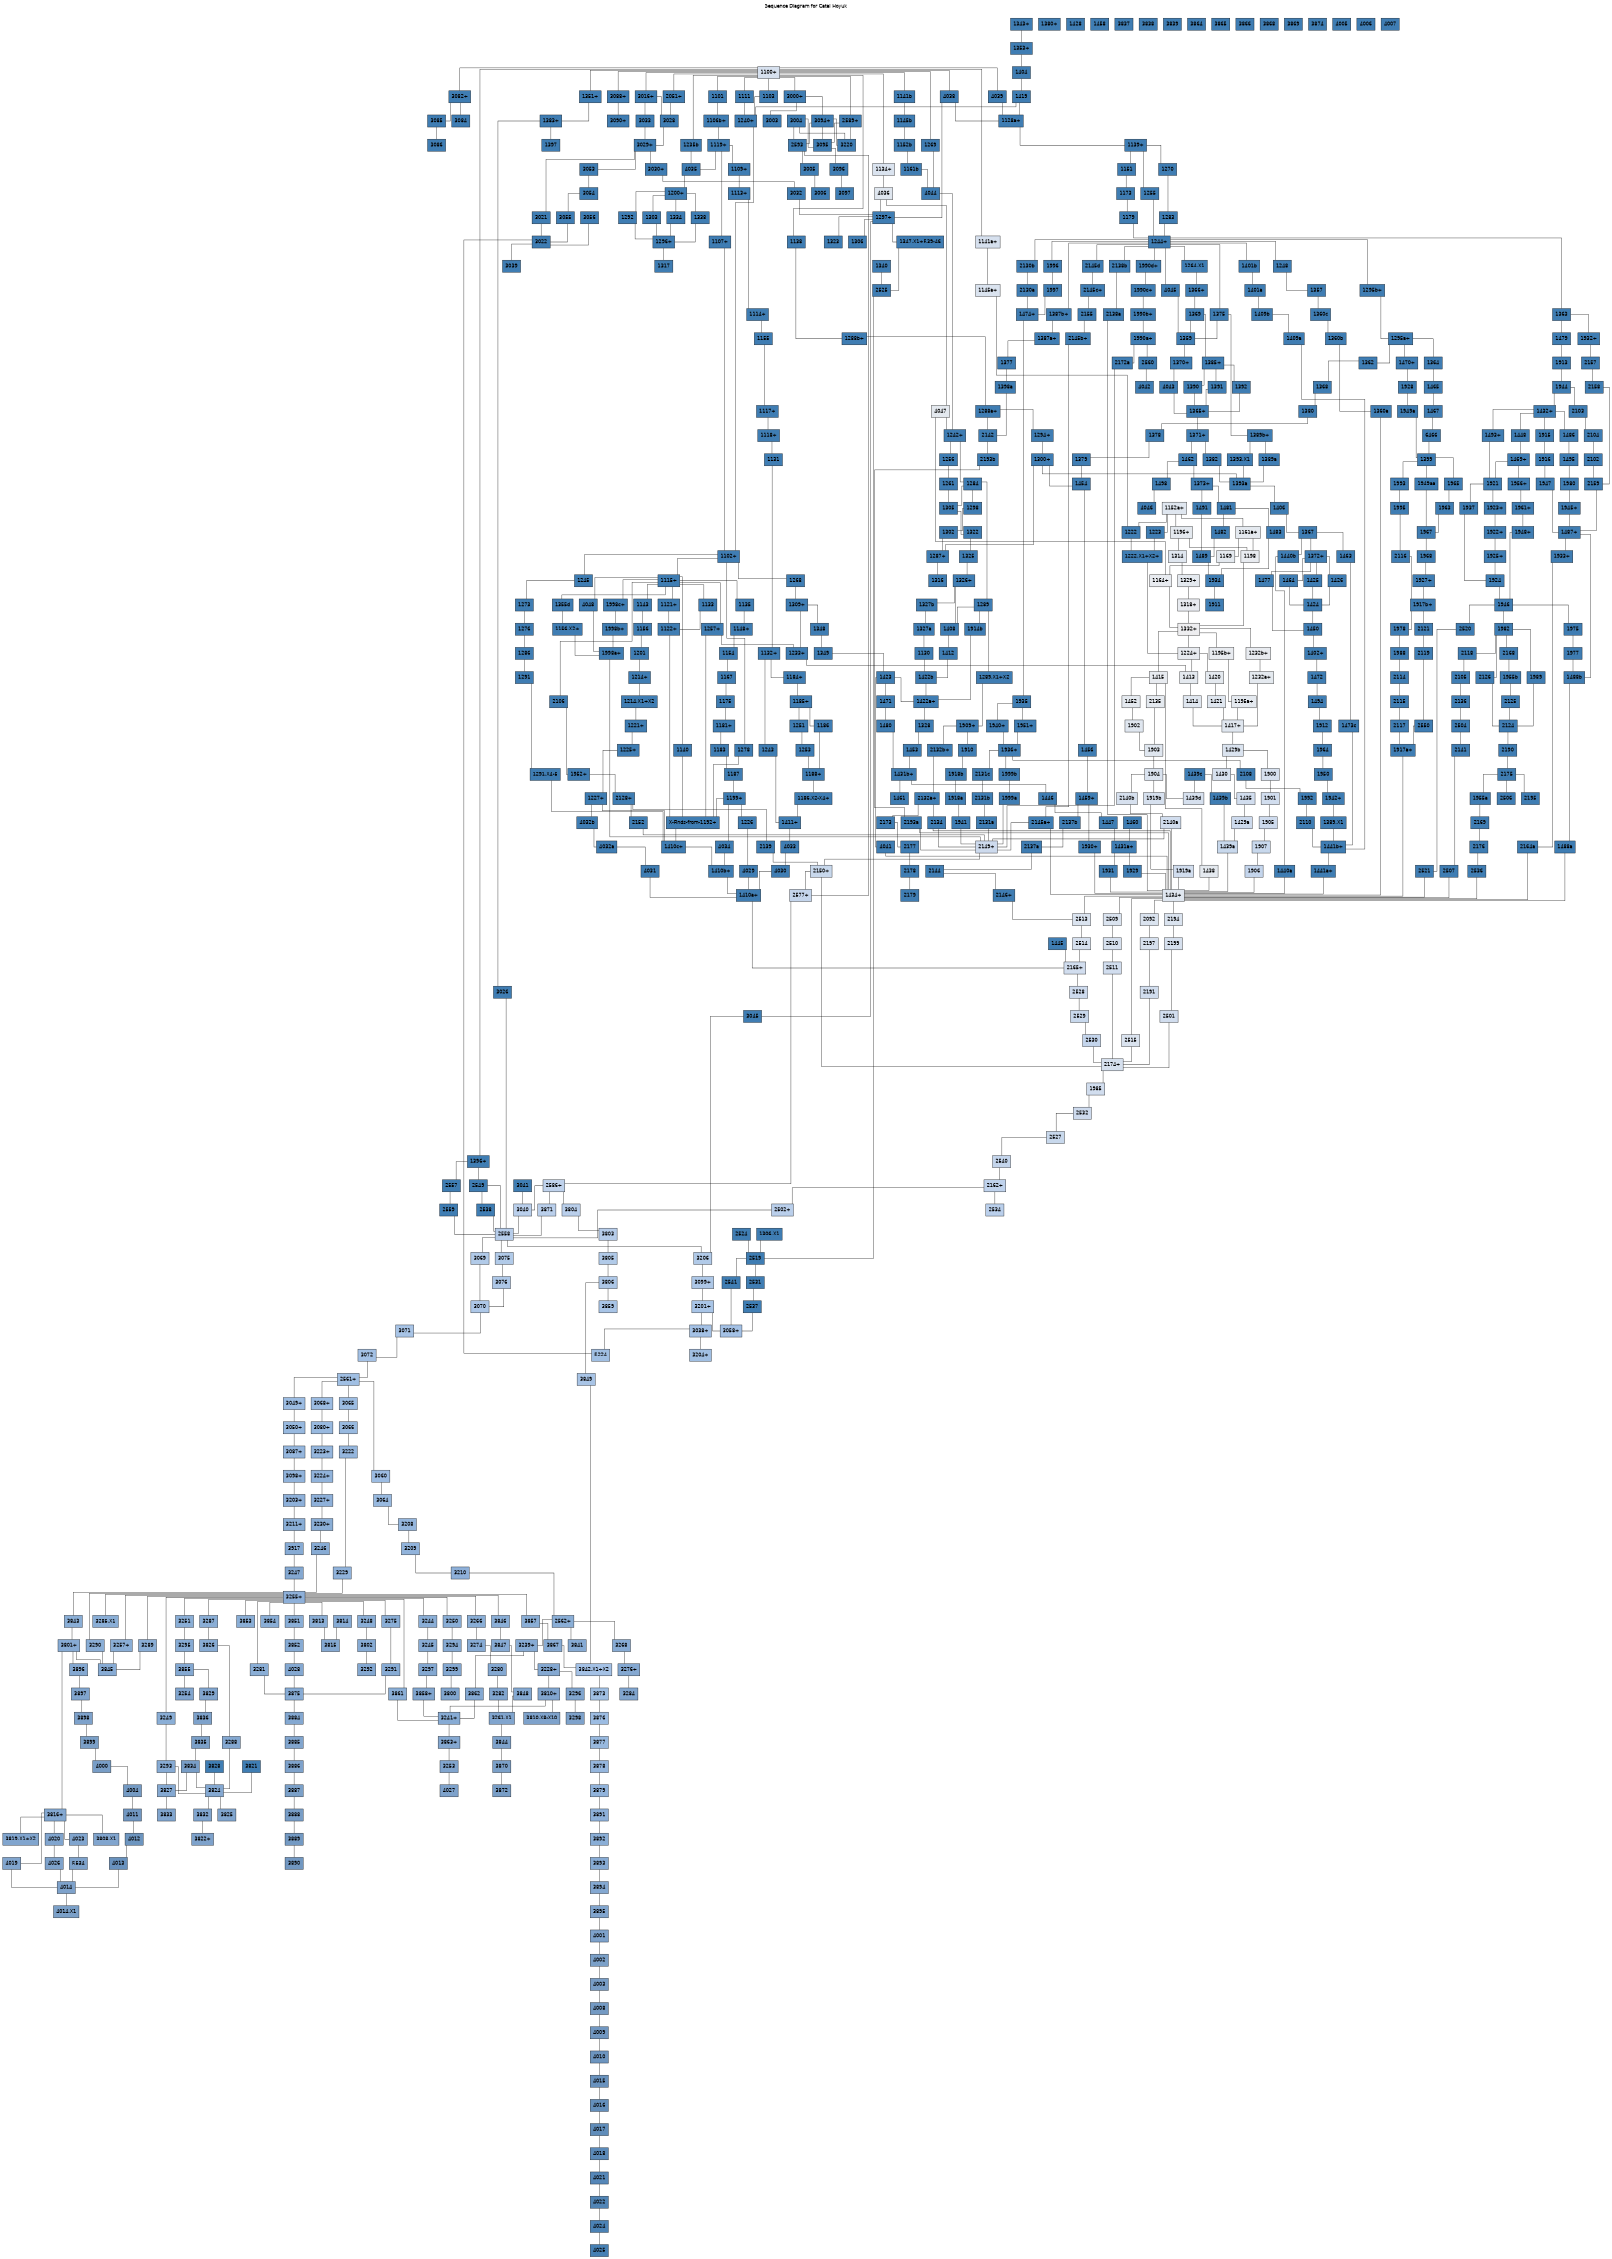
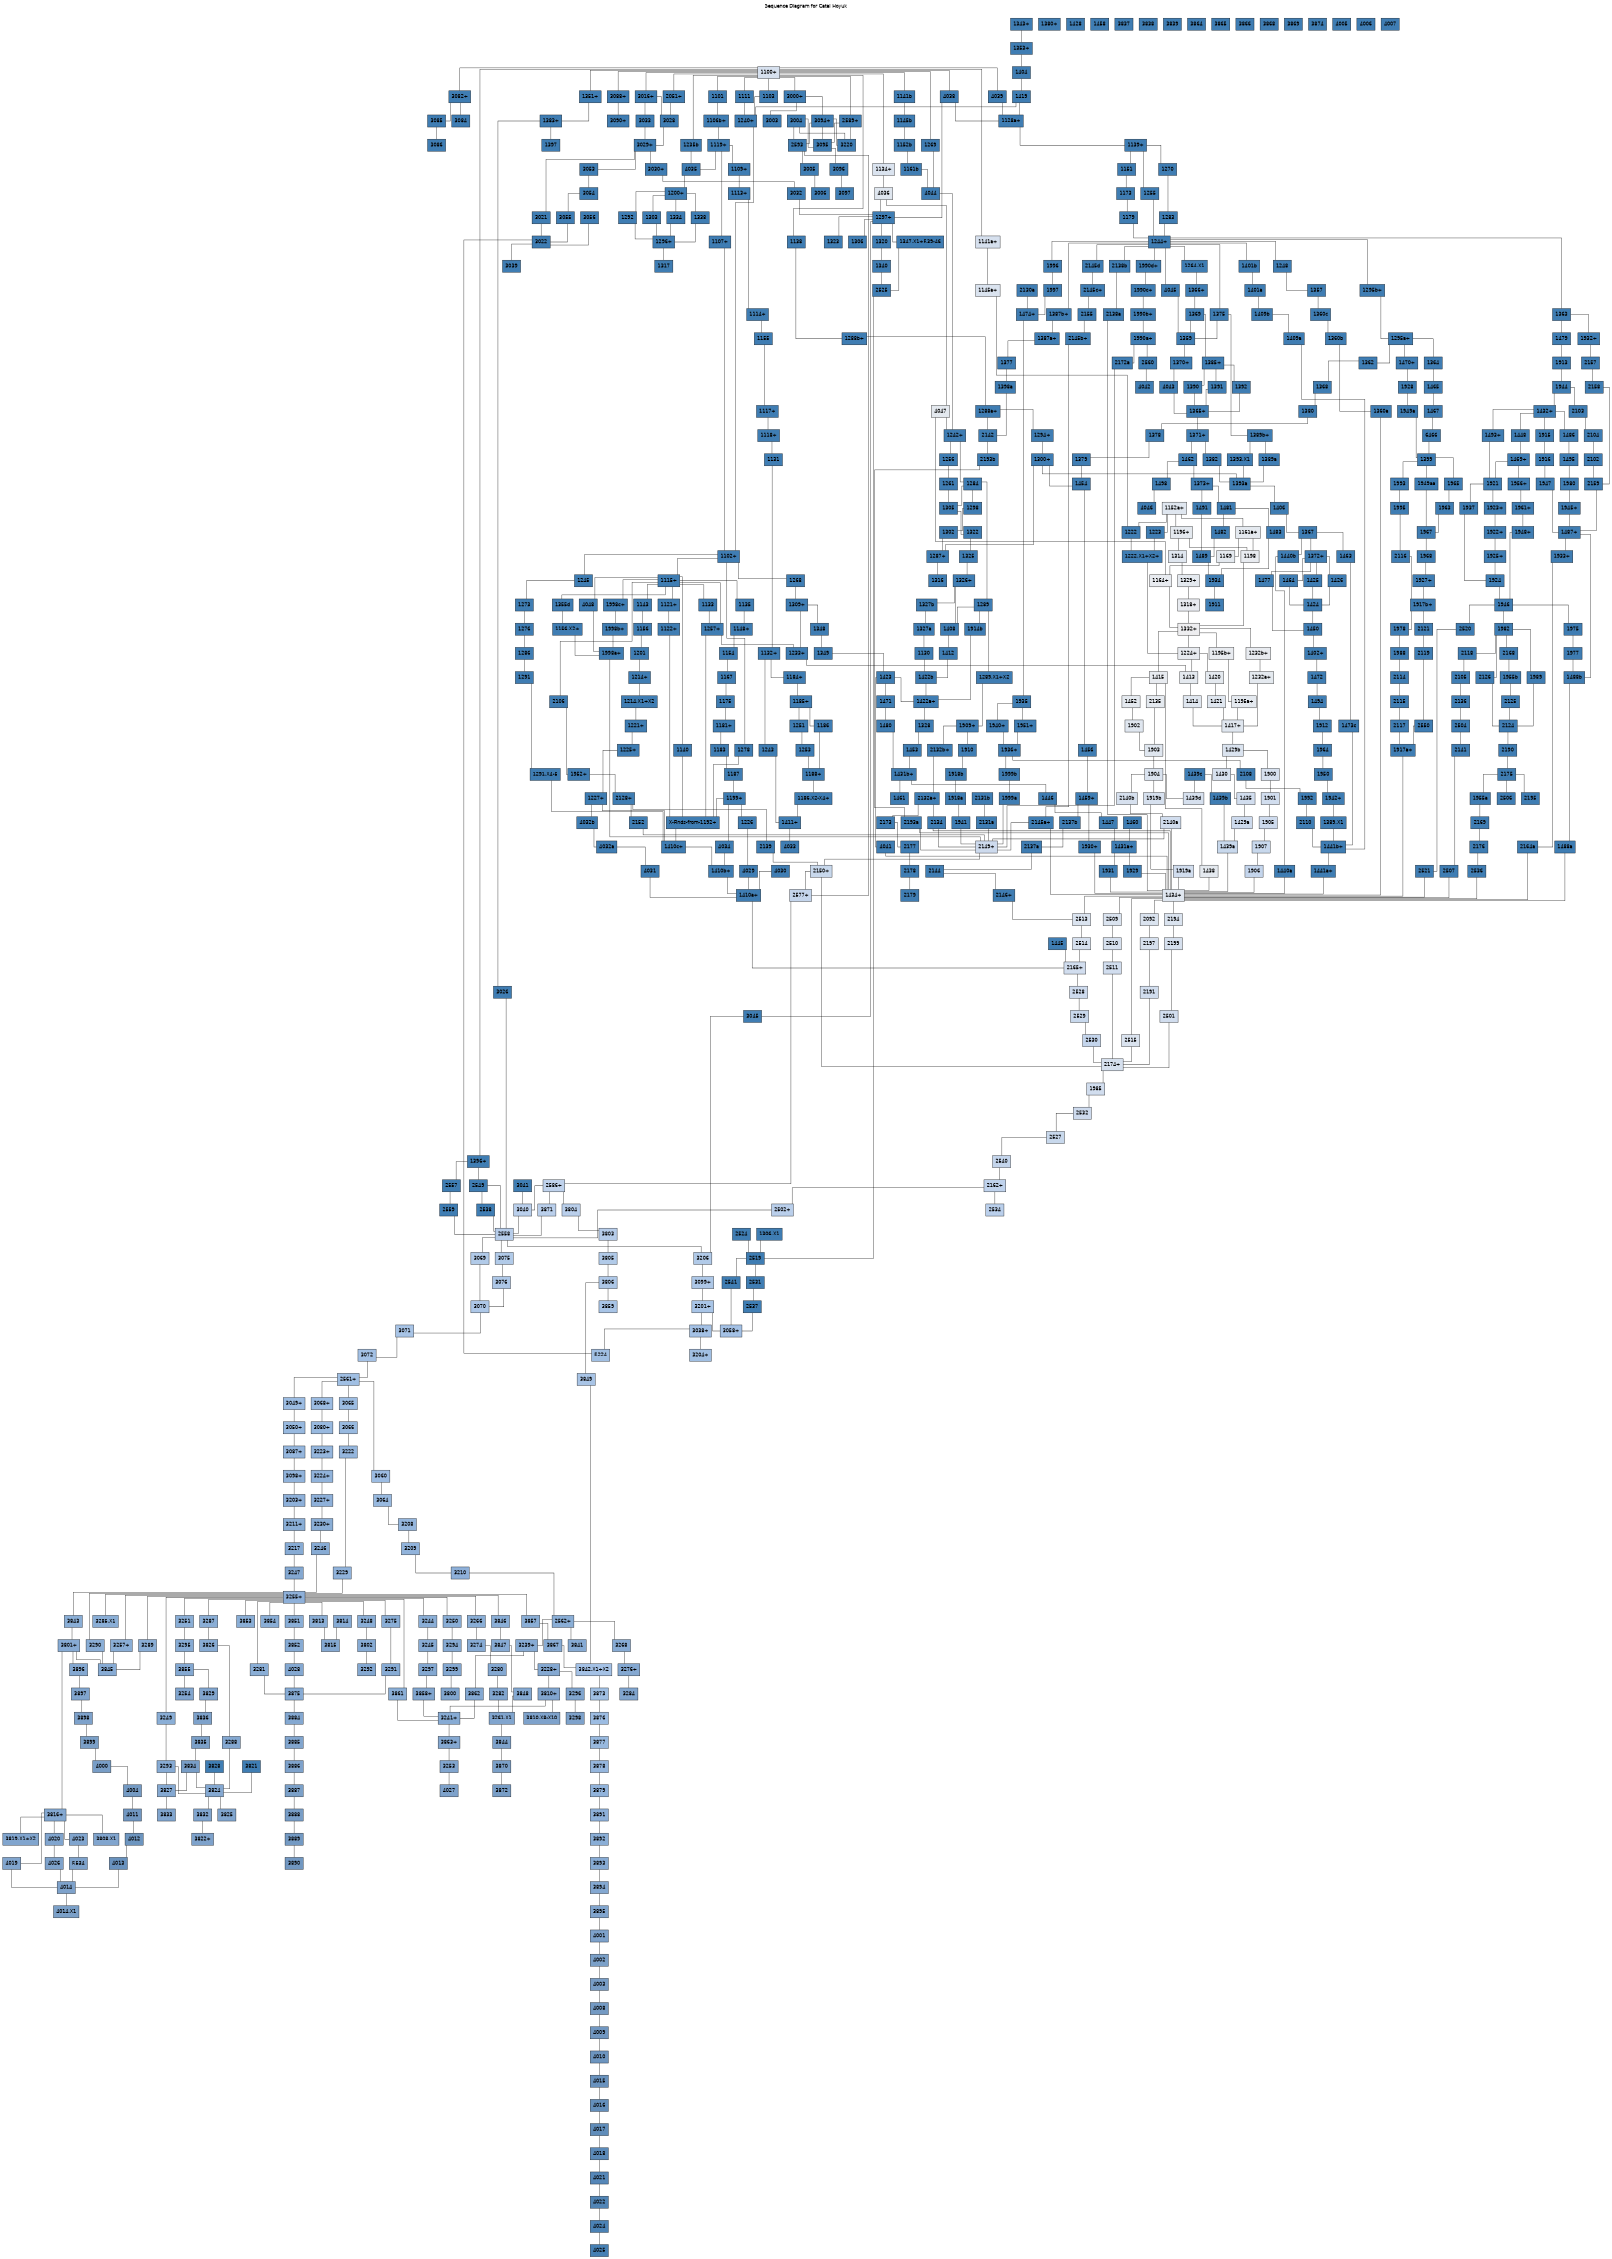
node "1320": added
node "2130b": removed
edge "1133" -- "1122+": now "1133" -- "1257+"
node "2131c": removed
edge "4033" -- "4030": removed
node "3917": label "3917" -> "3217"
